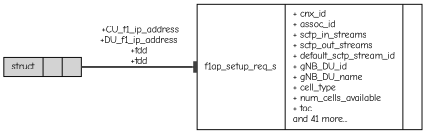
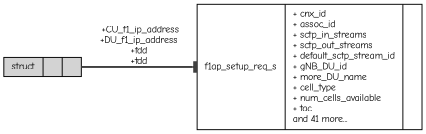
node "f1ap_setup_req_s": text "+ gNB_DU_name" -> "+ more_DU_name"
